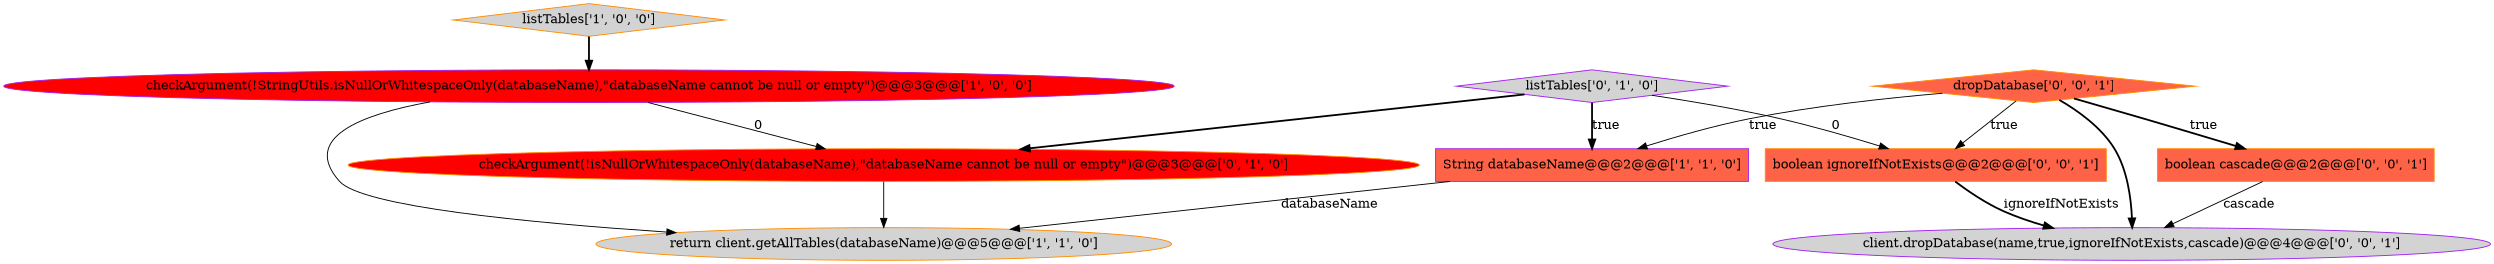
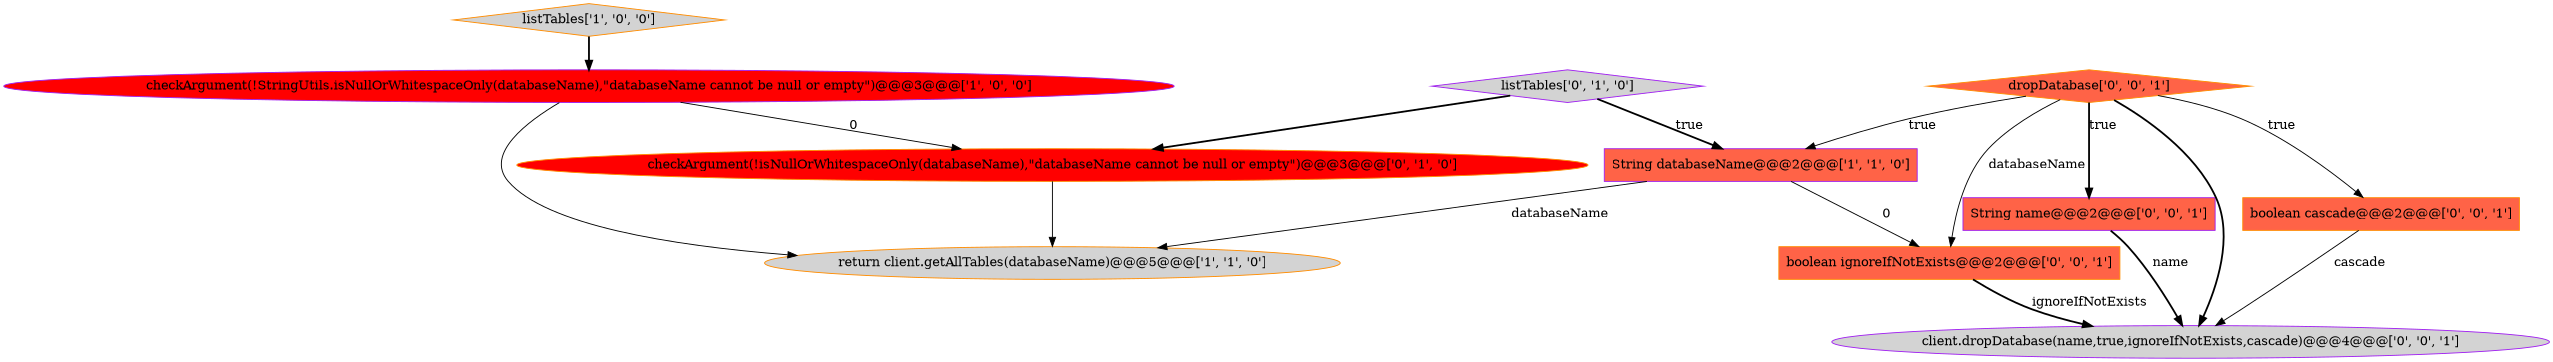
edge "listTables['0', '1', '0']" -> "boolean ignoreIfNotExists@@@2@@@['0', '0', '1']": now "String databaseName@@@2@@@['1', '1', '0']" -> "boolean ignoreIfNotExists@@@2@@@['0', '0', '1']"
edge "dropDatabase['0', '0', '1']" -> "boolean cascade@@@2@@@['0', '0', '1']": style bold -> solid
edge "dropDatabase['0', '0', '1']" -> "boolean ignoreIfNotExists@@@2@@@['0', '0', '1']": label "true" -> "databaseName"
node "String name@@@2@@@['0', '0', '1']": added
